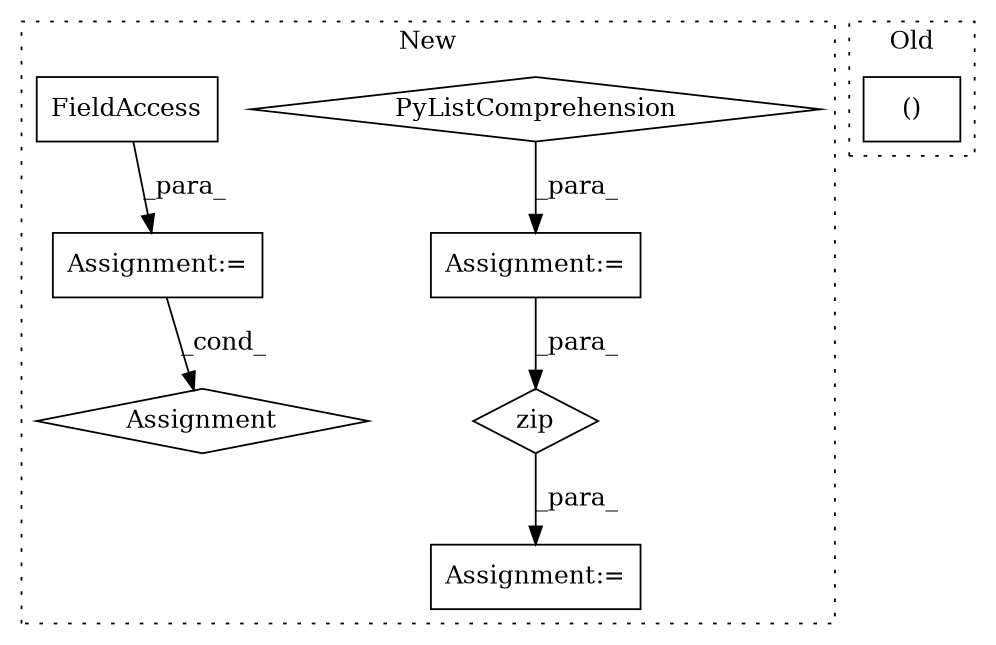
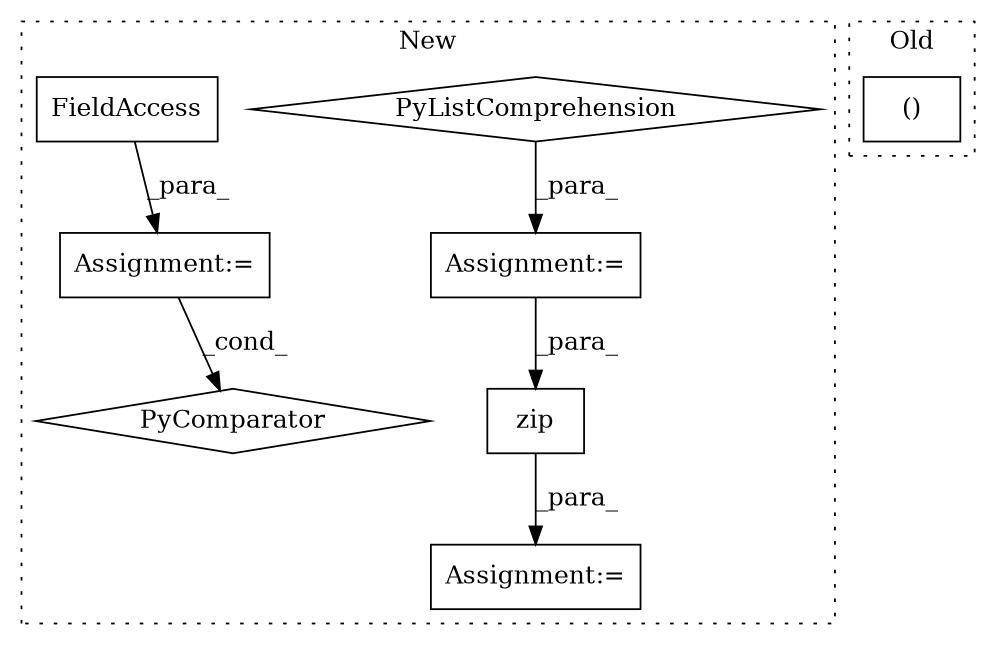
node "Assignment": label "Assignment" -> "PyComparator"
node "zip": shape diamond -> box
